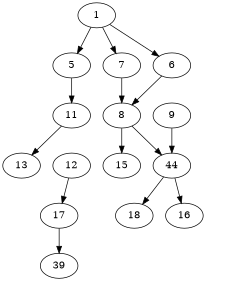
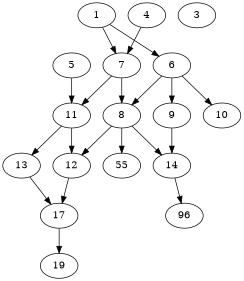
node "4": added
node "3": added
edge "1" -> "5": removed
edge "6" -> "9": added
edge "7" -> "11": added
node "10": added
edge "11" -> "12": added
edge "8" -> "12": added
node "15": label "15" -> "55"
node "44": label "44" -> "14"
edge "13" -> "17": added
node "18": removed
node "16": label "16" -> "96"
node "39": label "39" -> "19"
